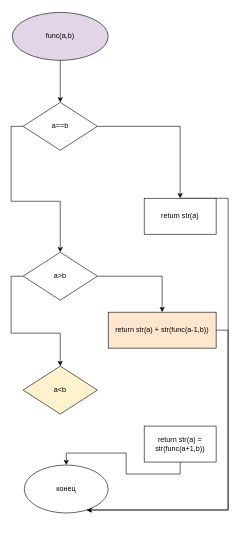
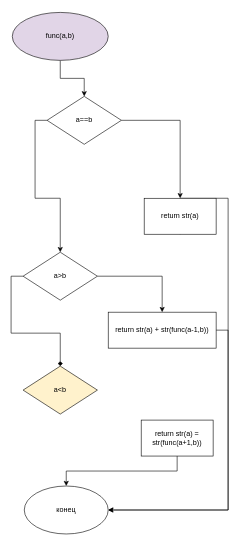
node "a==b": moved (60, 126) -> (84, 120)
node "return str(a) + str(func(a-1,b))": fillcolor #ffe6cc -> #ffffff
edge "a>b" -> "a<b": arrowhead classic -> diamond
node "return str(a) = str(func(a+1,b))": moved (180, 444) -> (177, 438)
node "конец": moved (66, 489) -> (66, 510)
